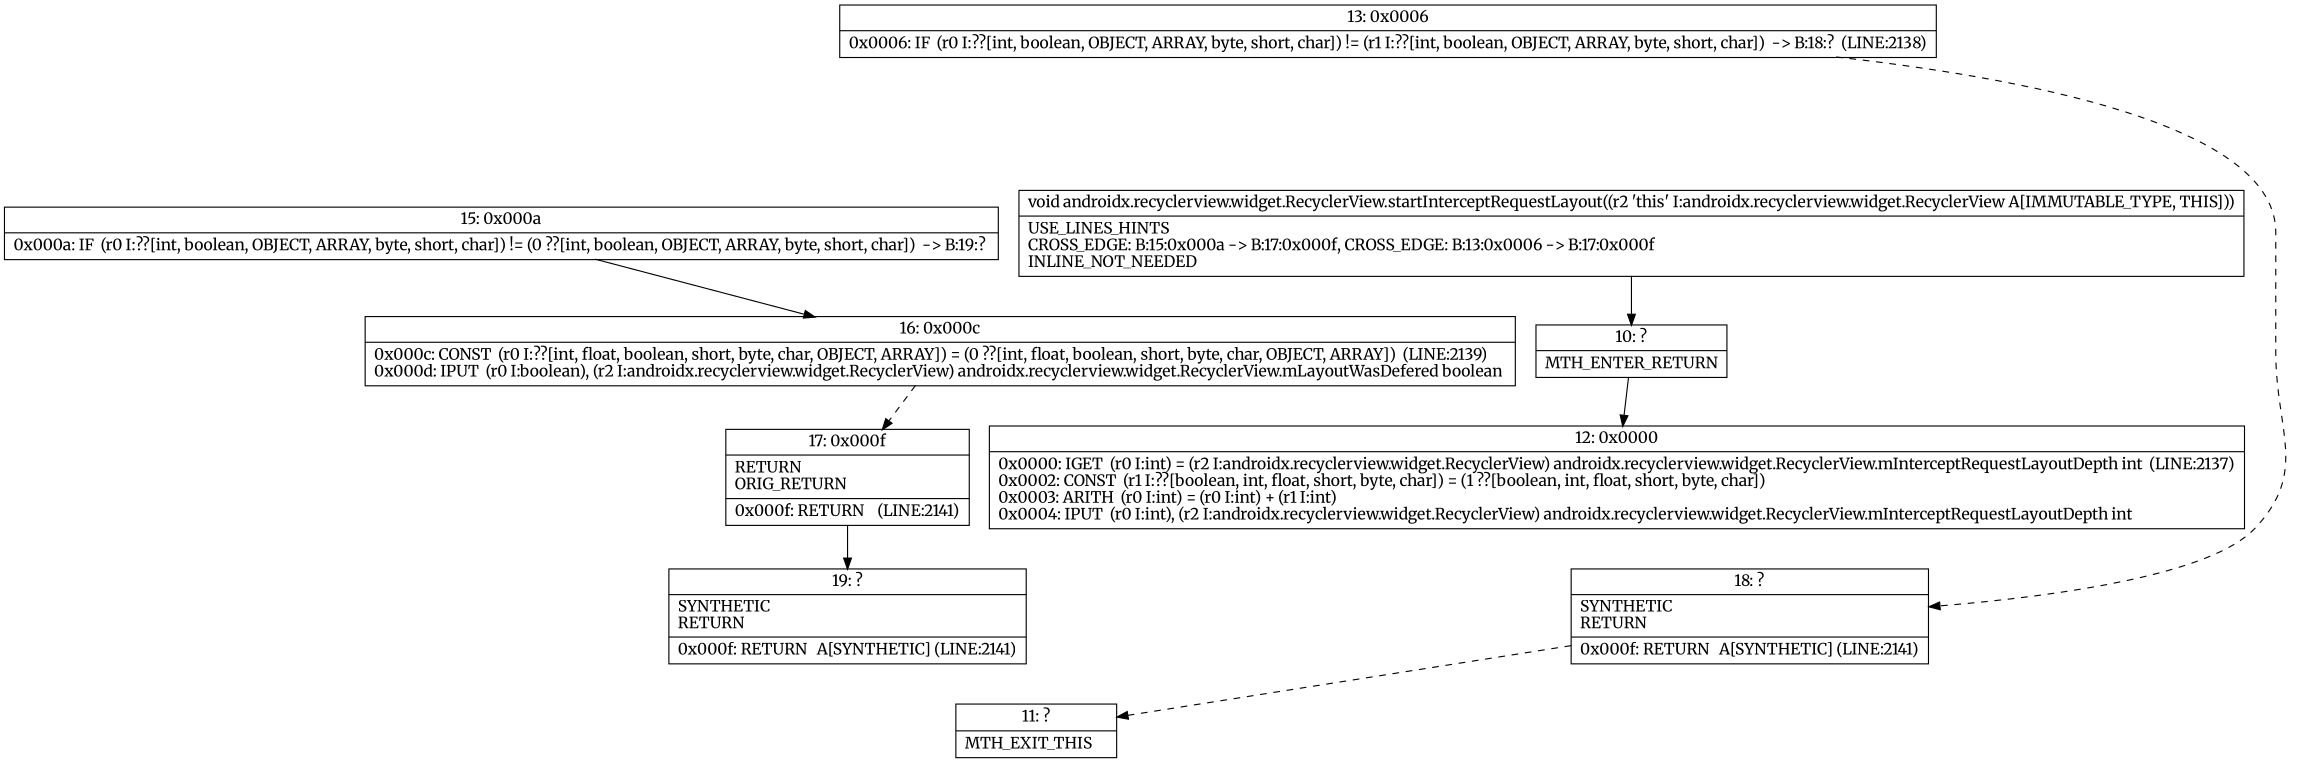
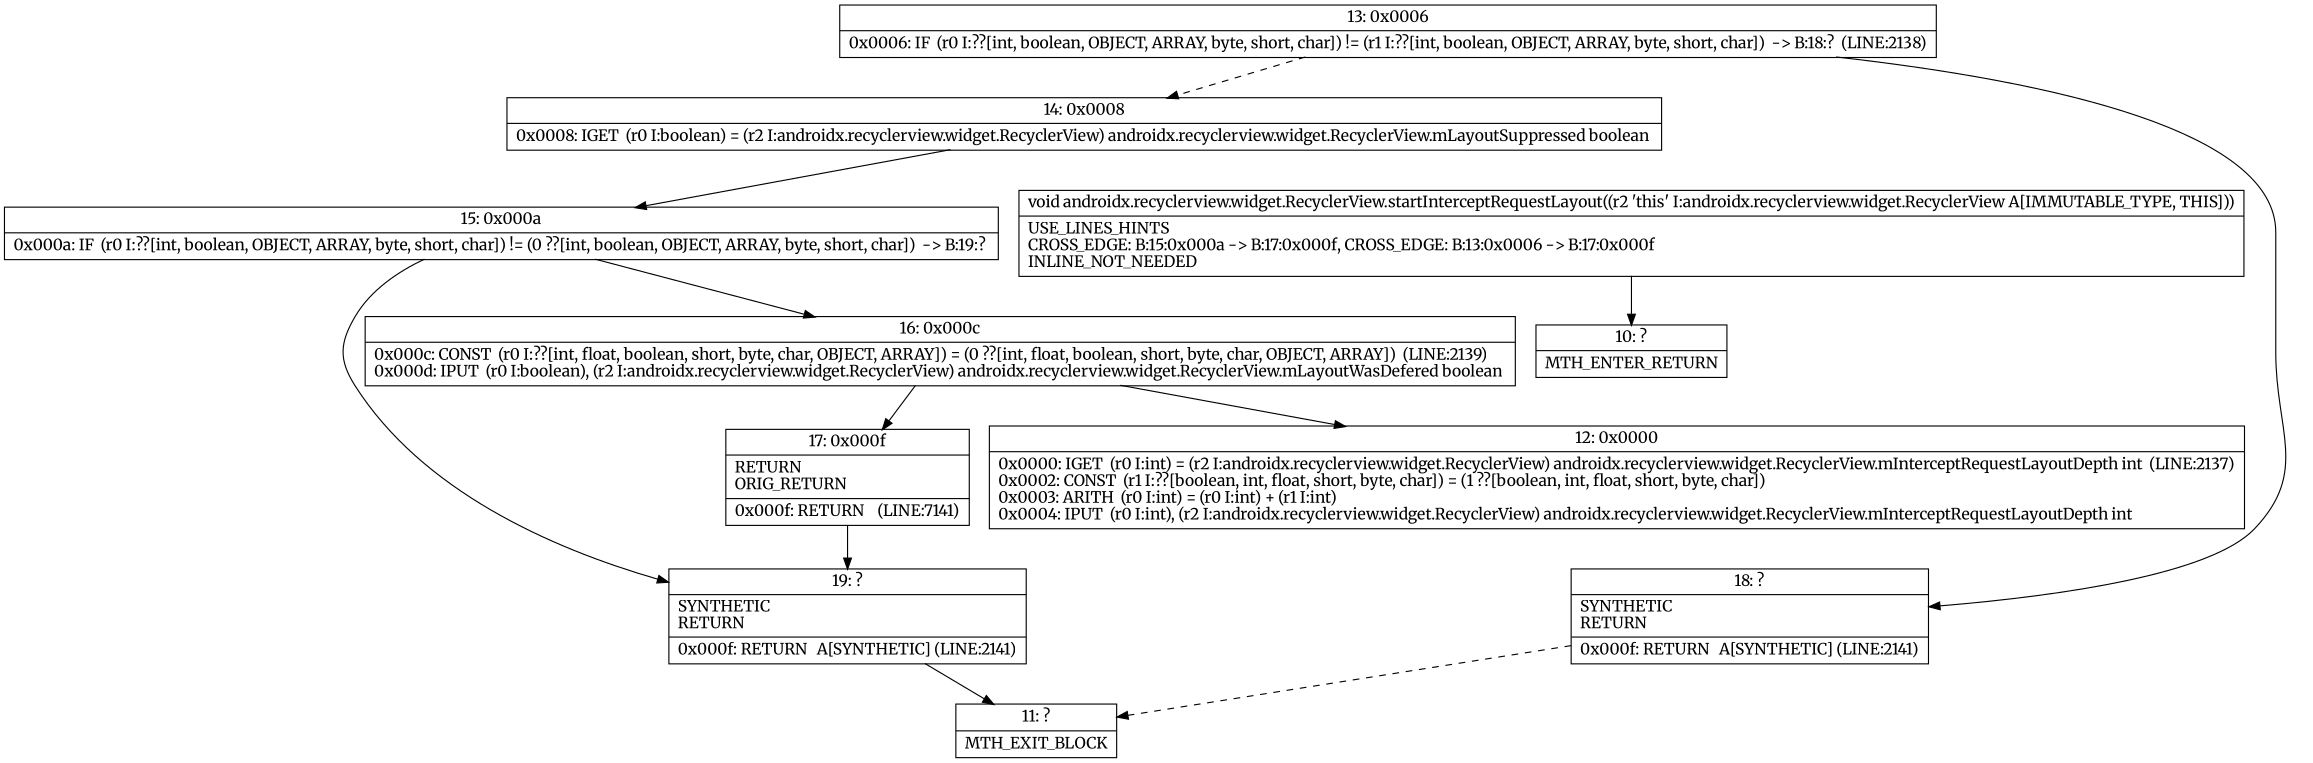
node "14: 0x0008": added
edge "13: 0x0006" -> "18: ?": style dashed -> solid
edge "10: ?" -> "12: 0x0000": now "16: 0x000c" -> "12: 0x0000"
edge "16: 0x000c" -> "17: 0x000f": style dashed -> solid
edge "15: 0x000a" -> "19: ?": added
node "17: 0x000f": text "0x000f: RETURN    (LINE:2141)" -> "0x000f: RETURN    (LINE:7141)"
edge "19: ?" -> "11: ?": added
node "11: ?": text "MTH_EXIT_THIS" -> "MTH_EXIT_BLOCK"
